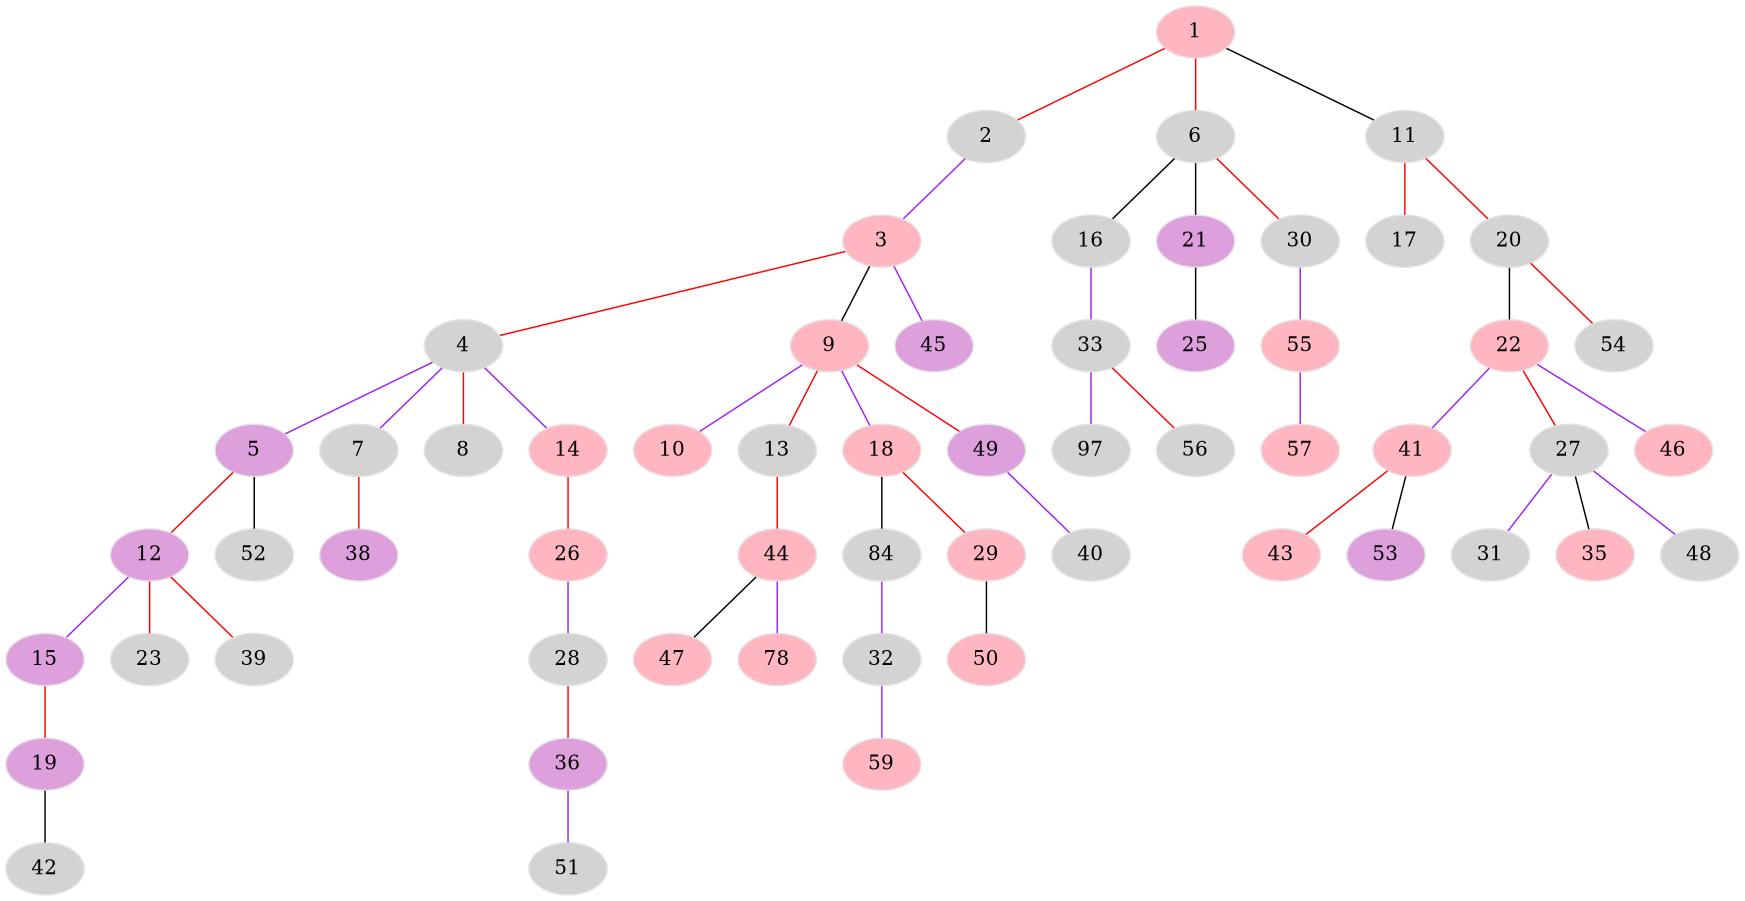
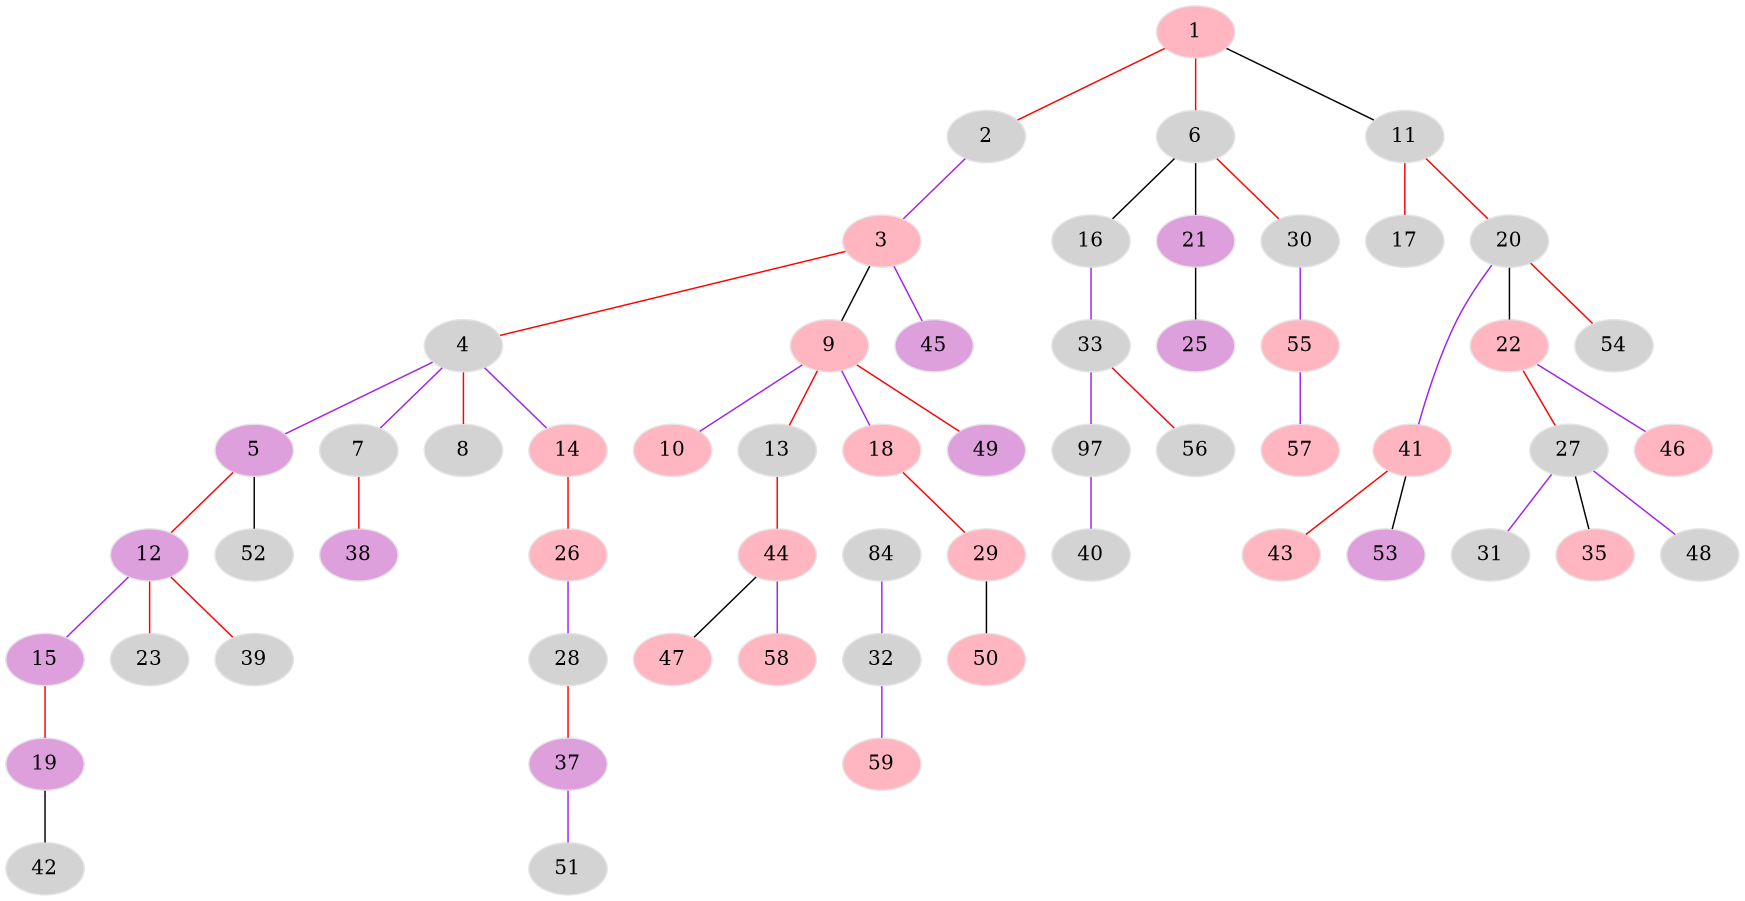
edge "22" -- "41": now "20" -- "41"
edge "18" -- "84": removed
edge "49" -- "40": now "97" -- "40"
node "78": label "78" -> "58"
node "36": label "36" -> "37"
